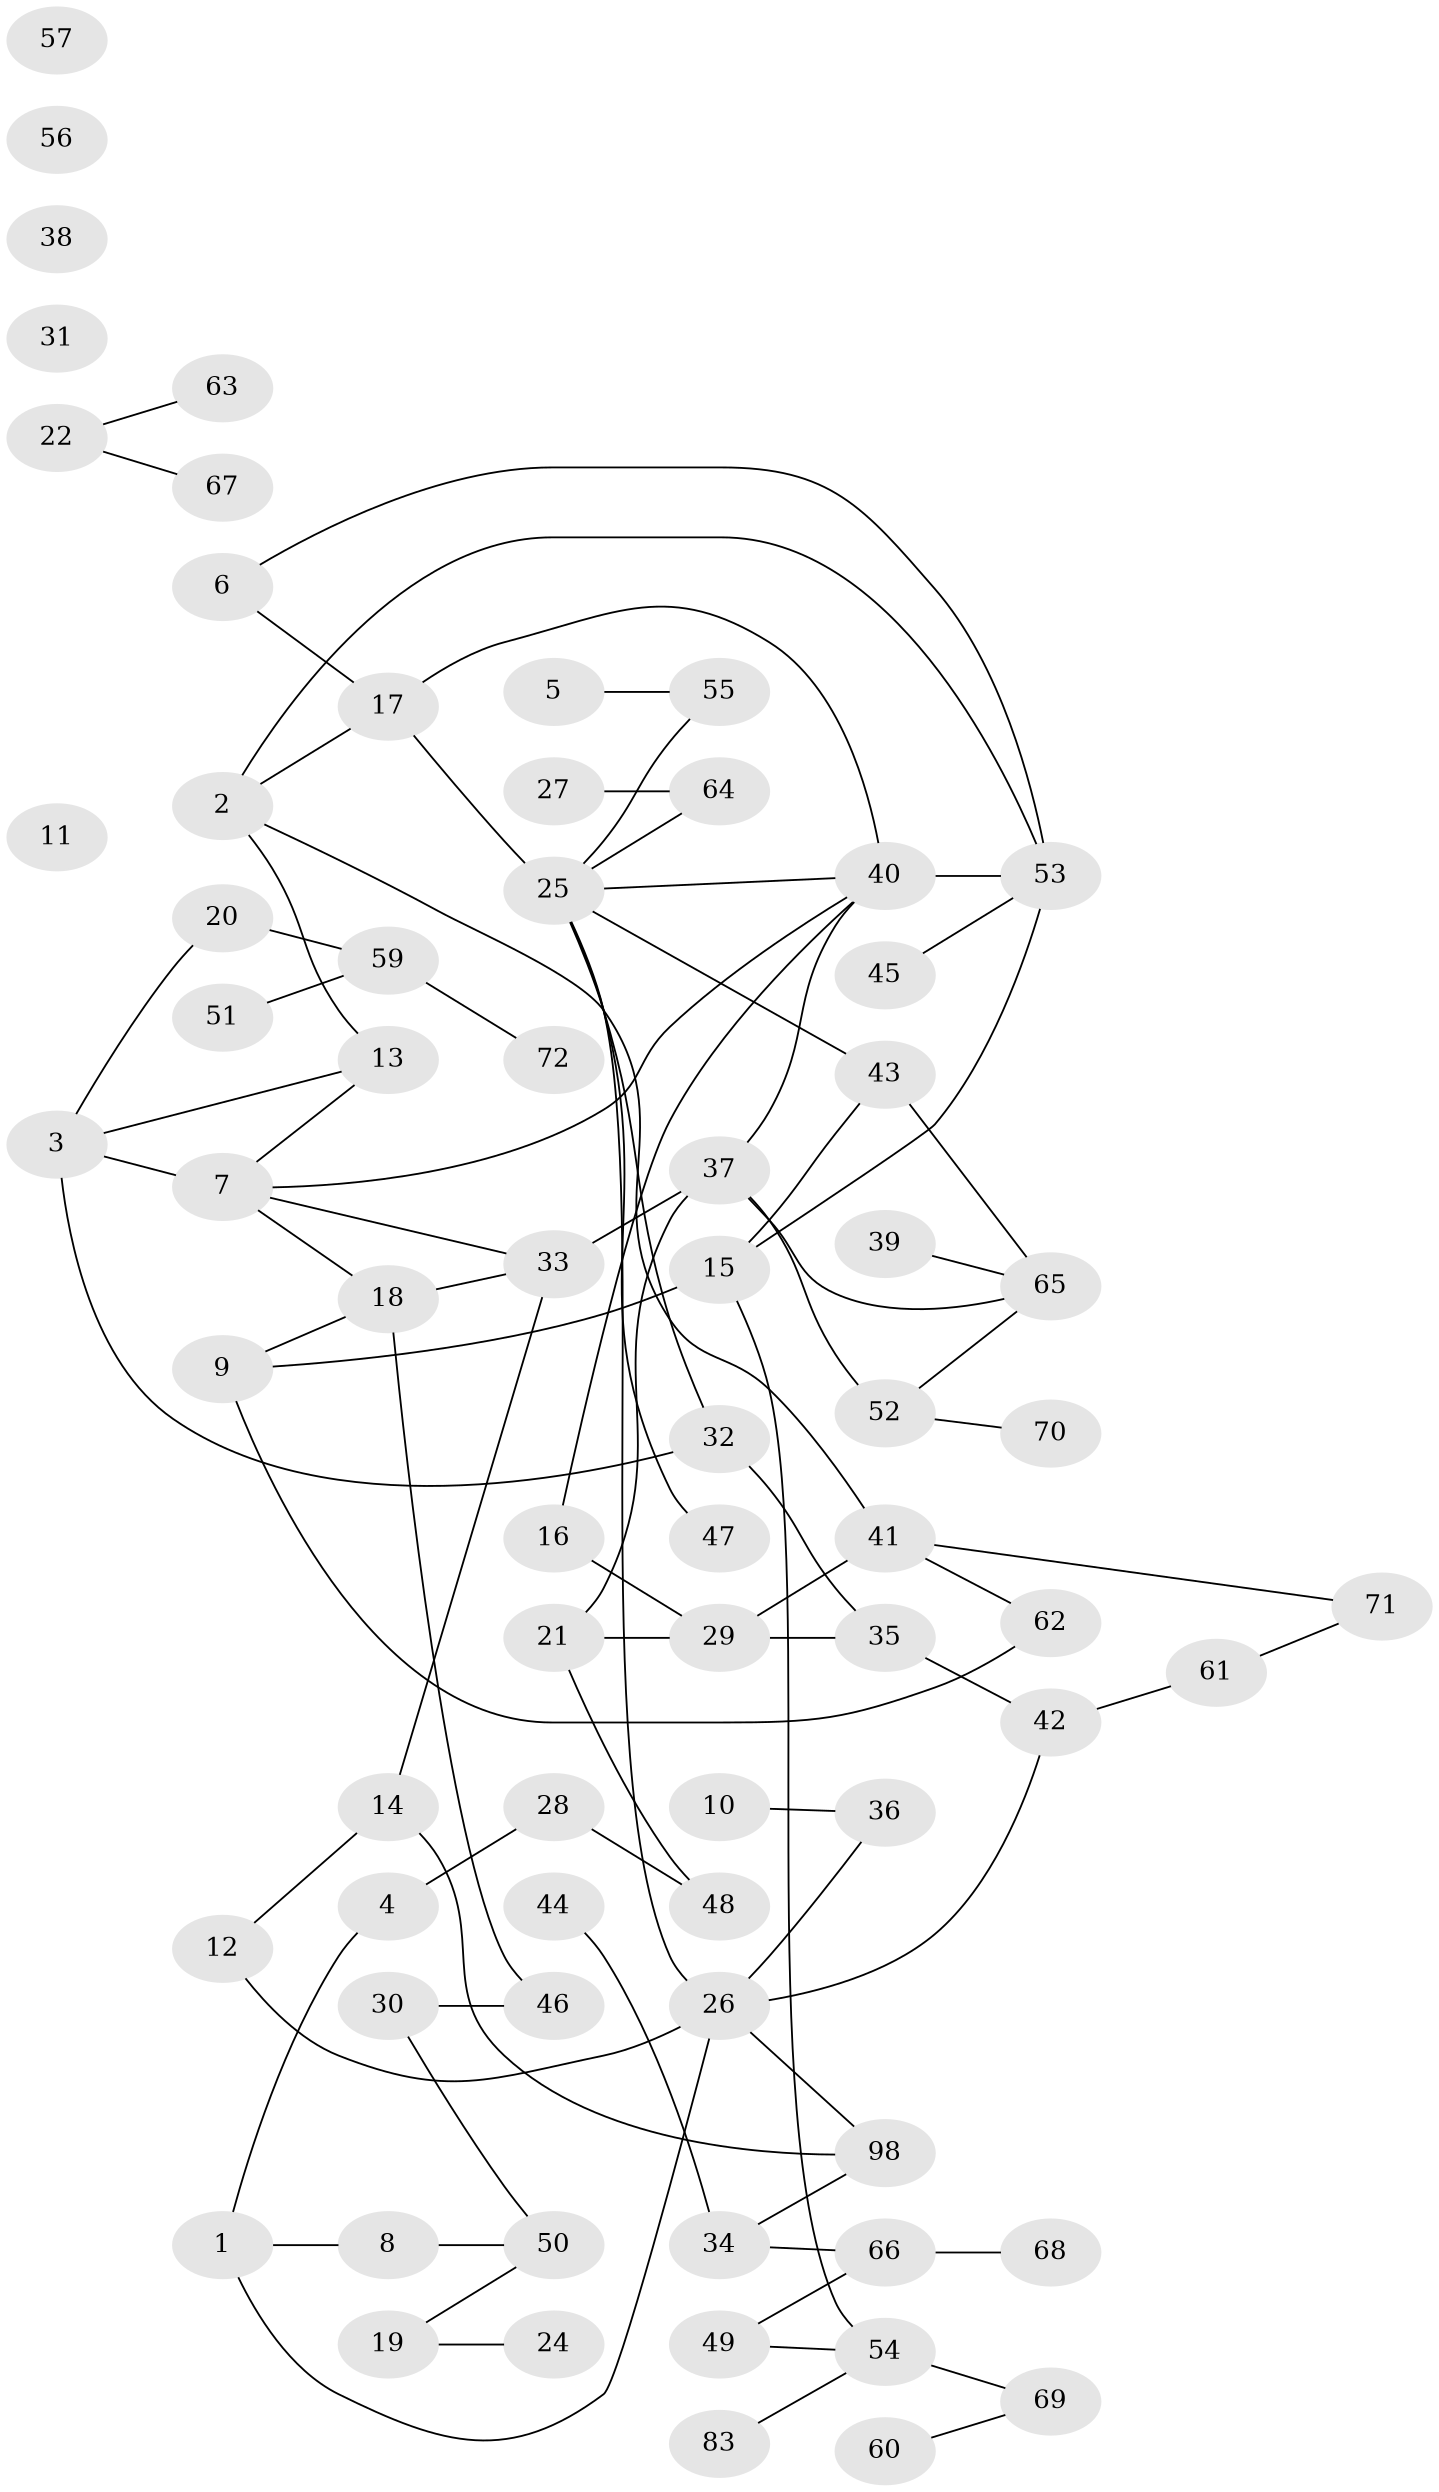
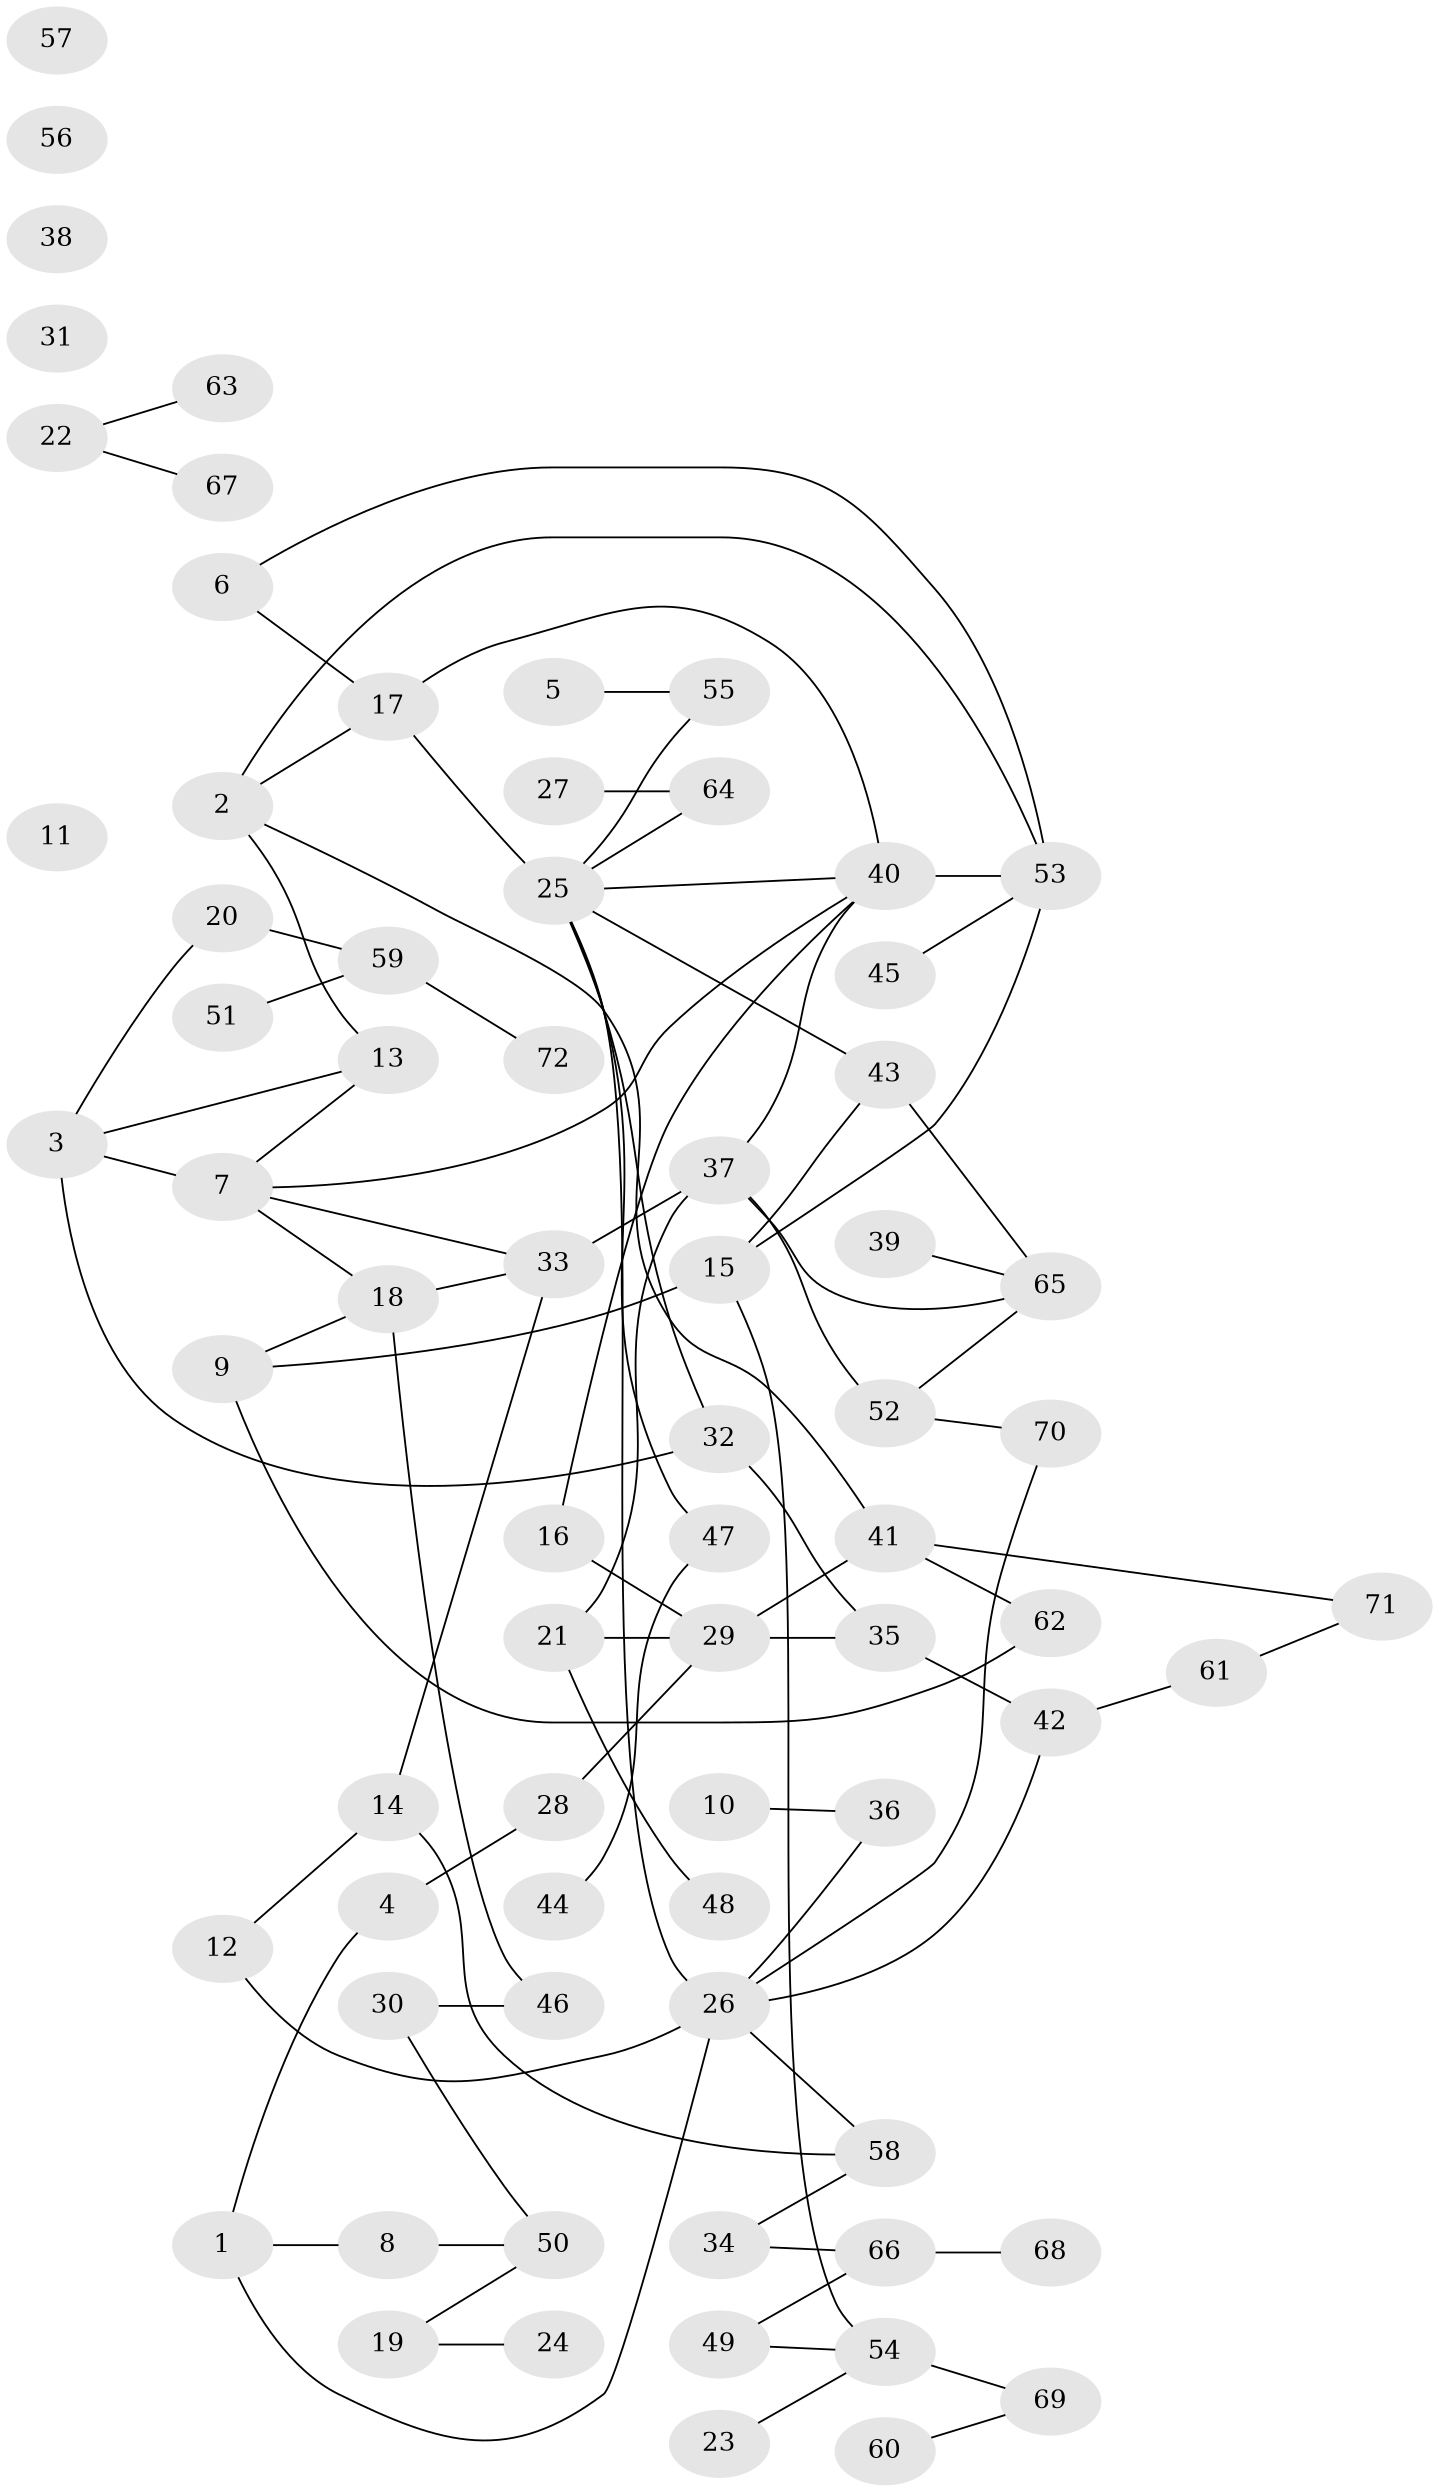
edge "70" -- "26": added
edge "28" -- "48": now "28" -- "29"
edge "44" -- "34": now "44" -- "47"
node "98": label "98" -> "58"
node "83": label "83" -> "23"
